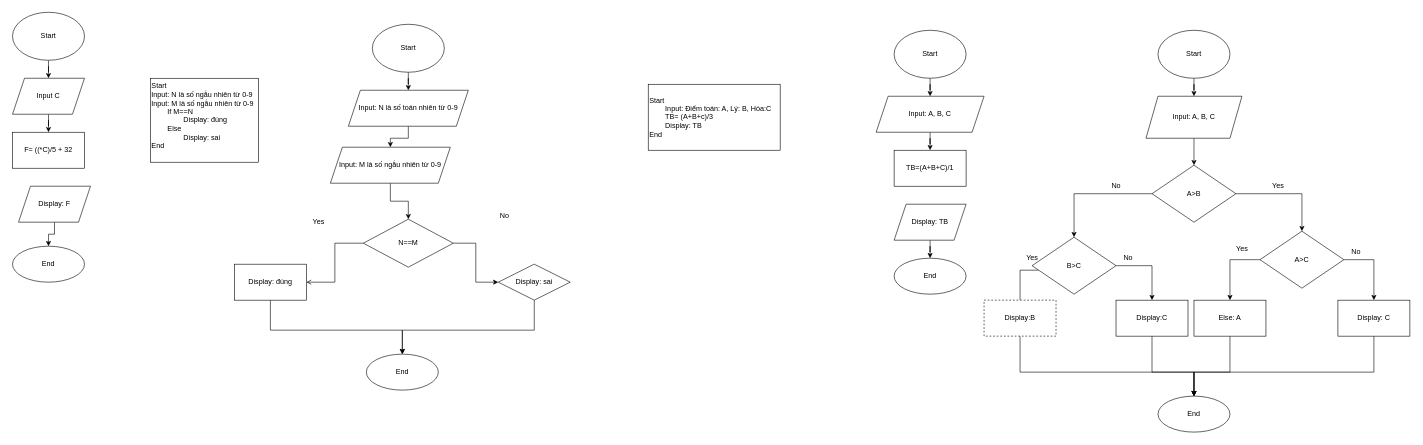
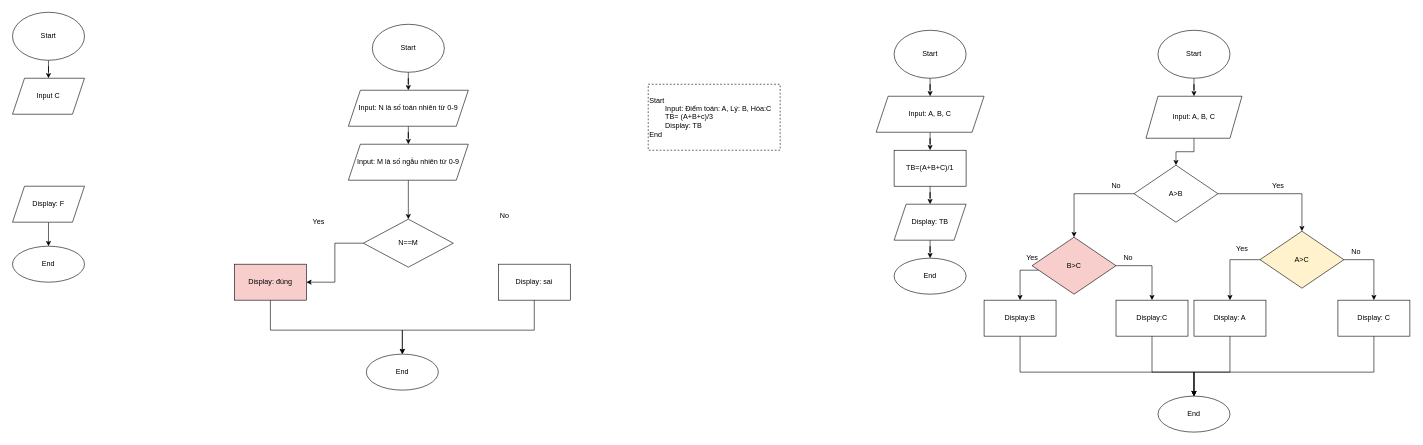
node "Start Input: Điểm toán: A, Lý: B, Hóa:C TB= (A+B+c)/3 Display: TB End": style solid -> dashed
node "Start Input: N là số ngẫu nhiên từ 0-9 Input: M là số ngẫu nhiên từ 0-9 If M==N Display: đúng Else Display: sai End": removed
edge "Input C" -> "F= ((*C)/5 + 32": removed
node "F= ((*C)/5 + 32": removed
node "Input: M là số ngẫu nhiên từ 0-9": moved (390, 165) -> (408, 162)
node "A>B": moved (1194, 194) -> (1176, 194)
edge "TB=(A+B+C)/1" -> "Display: TB": added
node "Display: F": moved (54, 204) -> (48, 204)
edge "N==M" -> "Display: sai": removed
node "A>C": fillcolor #ffffff -> #fff2cc
node "B>C": fillcolor #ffffff -> #f8cecc
node "Display: đúng": fillcolor #ffffff -> #f8cecc
edge "N==M" -> "Display: đúng": arrowhead open -> classic
node "Display: sai": shape diamond -> rectangle
edge "B>C" -- "Display:B": arrowhead none -> classic
node "Display:B": style dashed -> solid
node "Else: A": label "Else: A" -> "Display: A"
